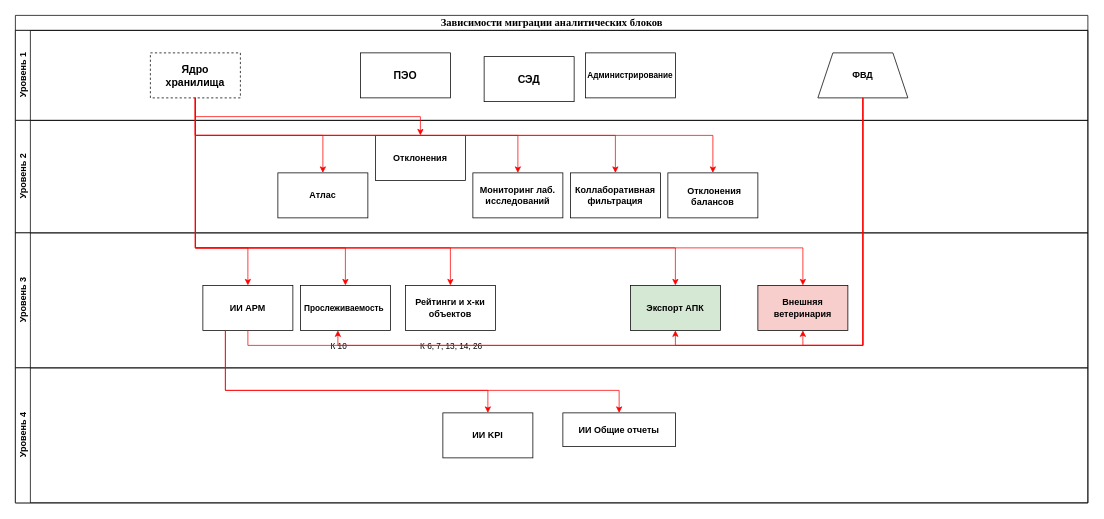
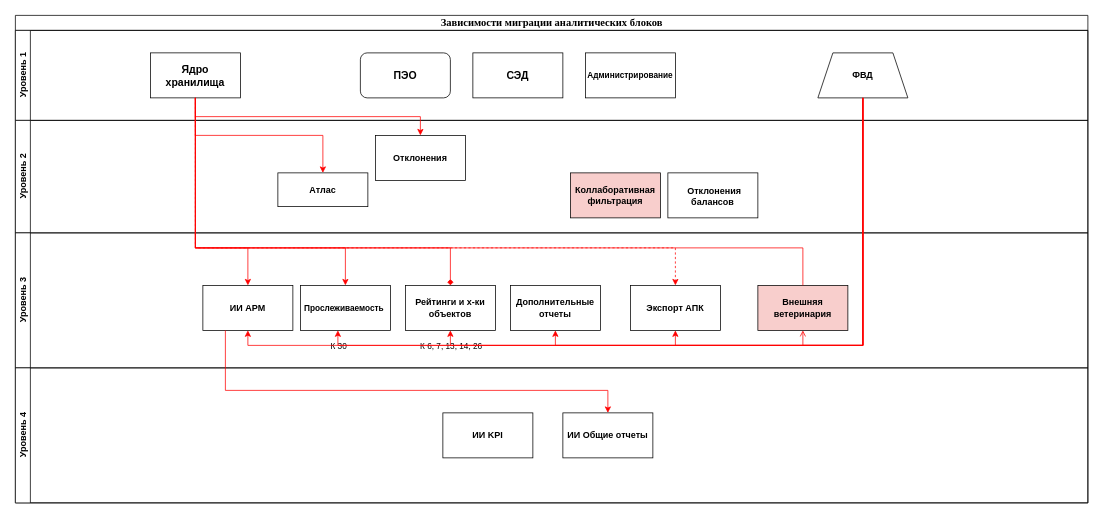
node "Ядро хранилища": style dashed -> solid
node "ПЭО": shape rectangle -> rounded rectangle
node "СЭД": moved (529, 79) -> (518, 75)
edge "Ядро хранилища" -> "Отклонения балансов": removed
edge "Ядро хранилища" -> "Коллаборативная фильтрация": removed
edge "Ядро хранилища" -> "Мониторинг лаб. исследований": removed
node "Атлас": size 90x45 -> 90x34
node "Мониторинг лаб. исследований": removed
node "Коллаборативная фильтрация": fillcolor #ffffff -> #f8cecc
edge "Ядро хранилища" -> "Экспорт АПК": style solid -> dashed
edge "Ядро хранилища" -> "Рейтинги и х-ки объектов": arrowhead classic -> diamond
edge "Ядро хранилища" -> "Внешняя ветеринария": arrowhead classic -> none
node "Дополнительные отчеты": added
node "Экспорт АПК": fillcolor #d5e8d4 -> #ffffff
edge "ФВД" -- "ИИ АРМ": arrowhead none -> classic
edge "ФВД" -> "Внешняя ветеринария": arrowhead classic -> open
edge "ФВД" -> "Рейтинги и х-ки объектов": added
edge "ФВД" -> "Дополнительные отчеты": added
node "К 10": label "К 10" -> "К 30"
edge "ИИ АРМ" -> "ИИ KPI": removed
node "ИИ Общие отчеты": size 113x34 -> 90x45
